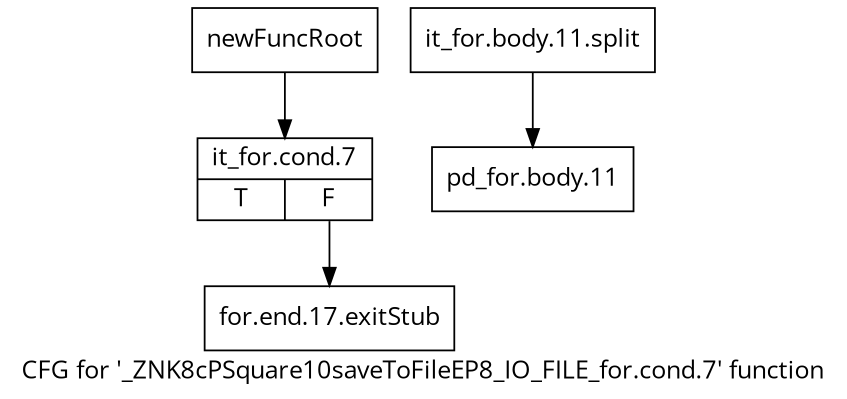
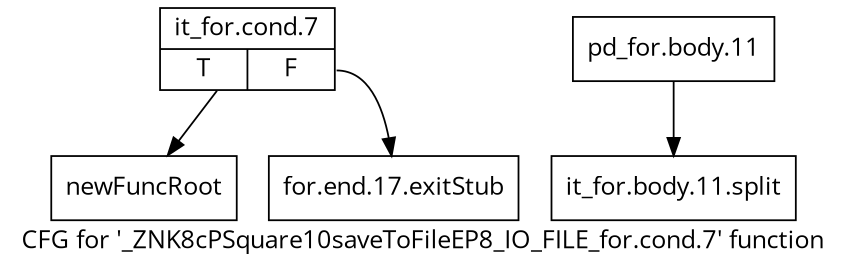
edge "newFuncRoot" -> "it_for.cond.7": reversed
edge "it_for.body.11.split" -> "pd_for.body.11": reversed
